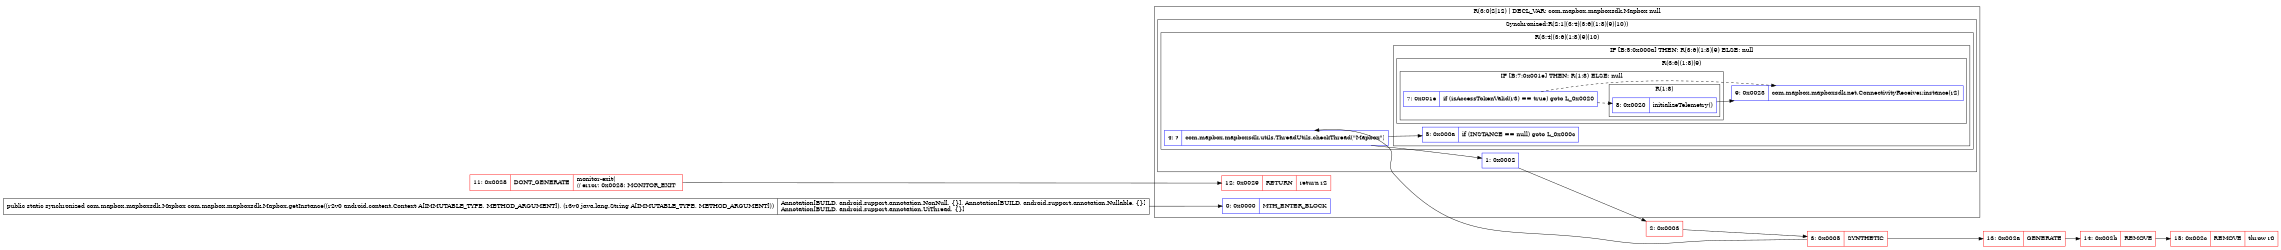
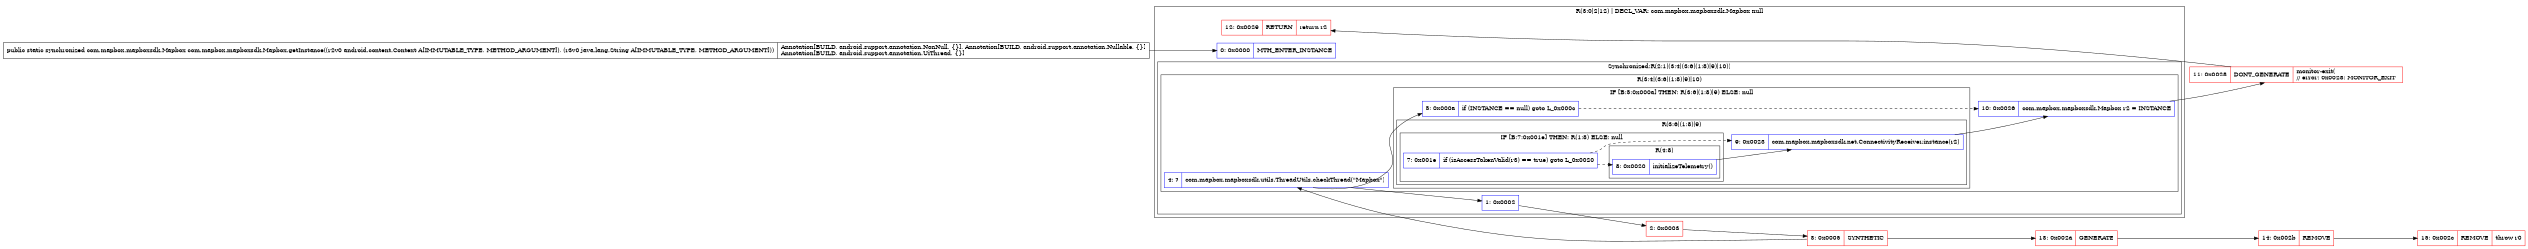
cluster "R(1:8)": label "R(1:8)" -> "R(4:8)"
node "10: 0x0026": added
node "0: 0x0000": text "MTH_ENTER_BLOCK" -> "MTH_ENTER_INSTANCE"
